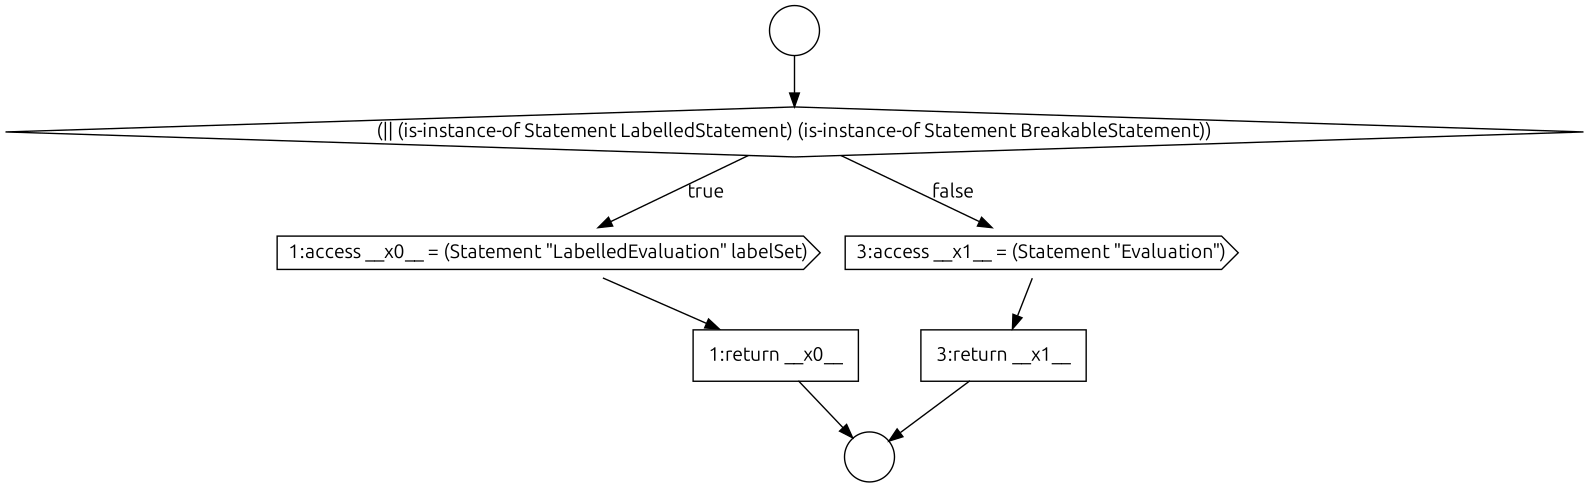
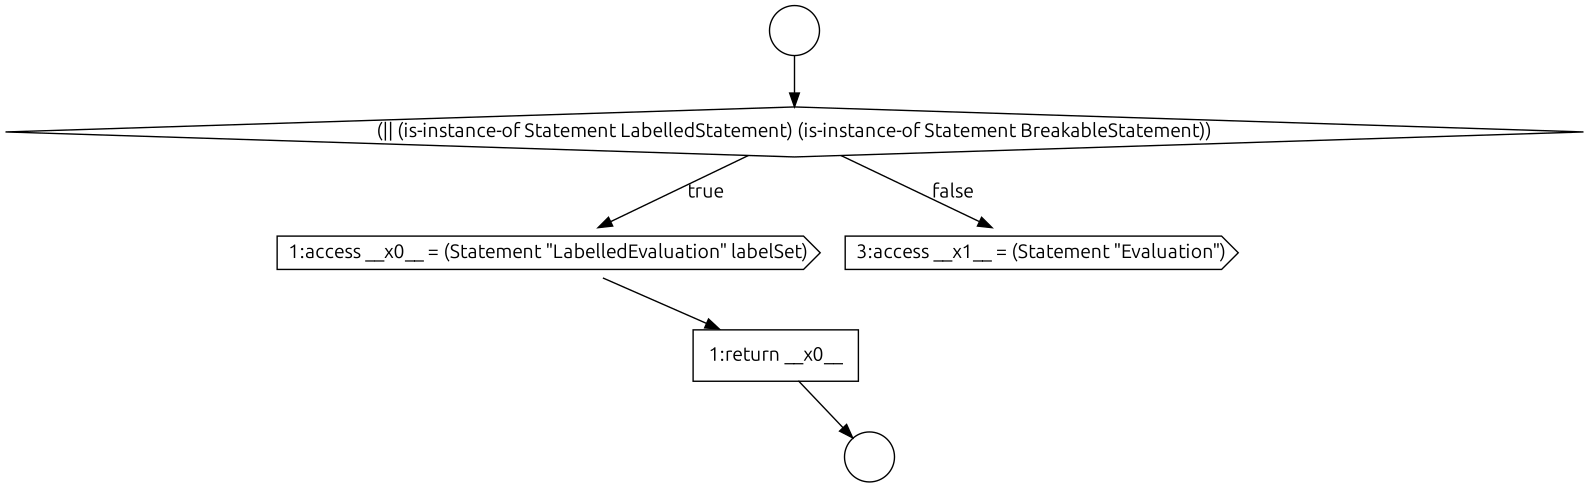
node "3:return __x1__": removed
